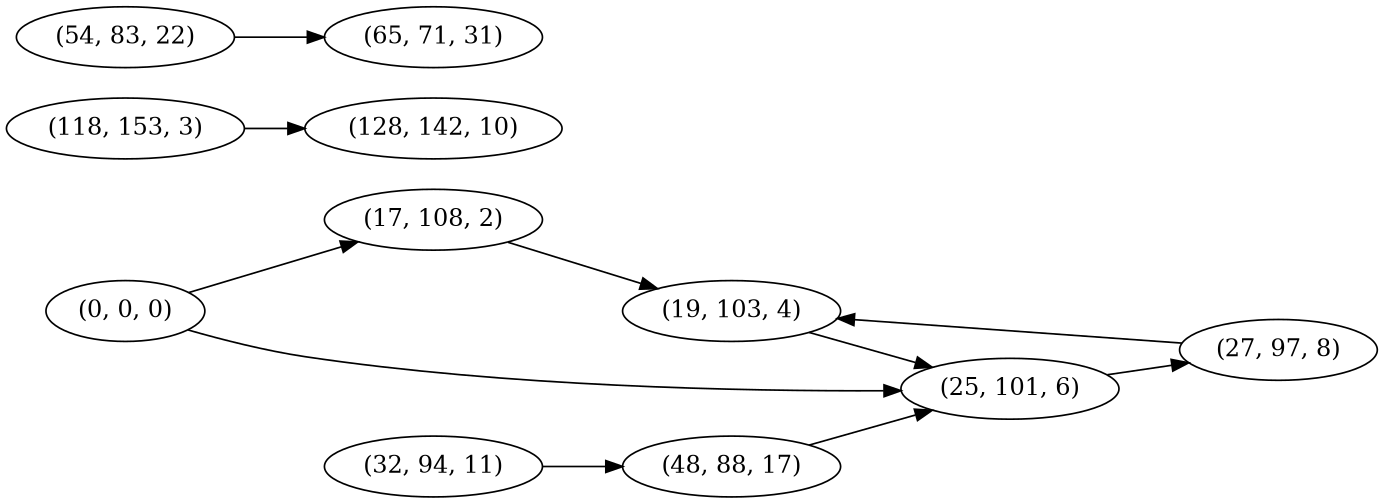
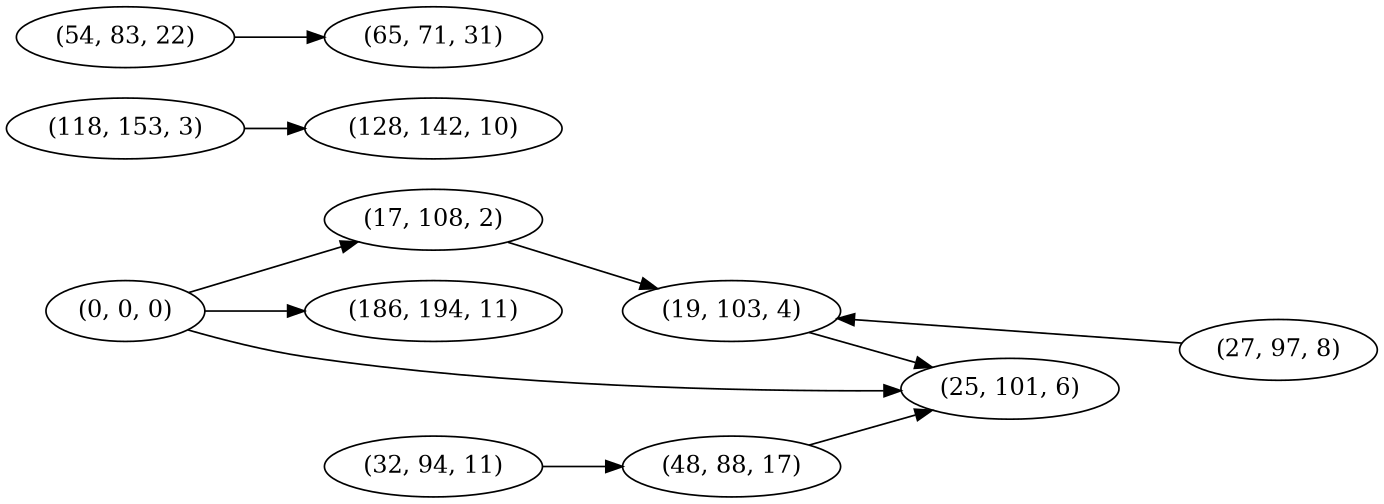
node "(186, 194, 11)": added
edge "(25, 101, 6)" -> "(27, 97, 8)": removed
